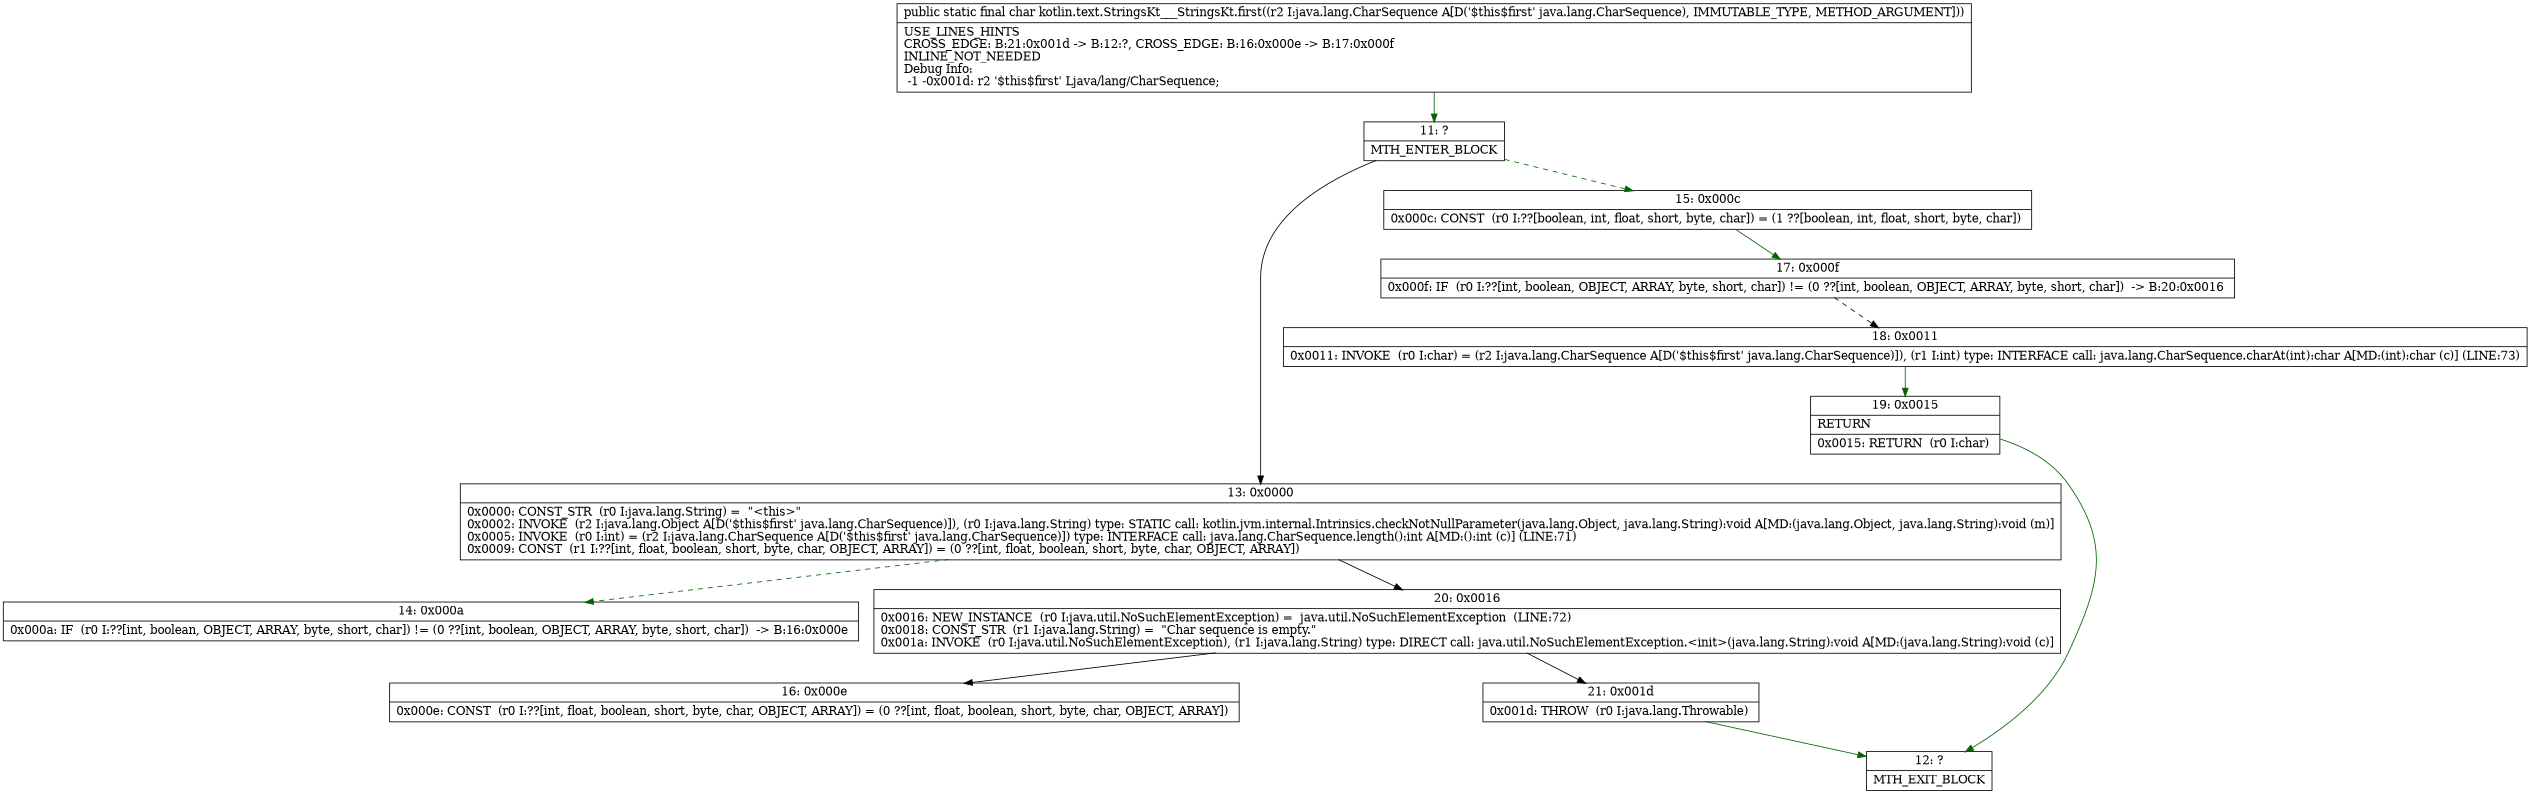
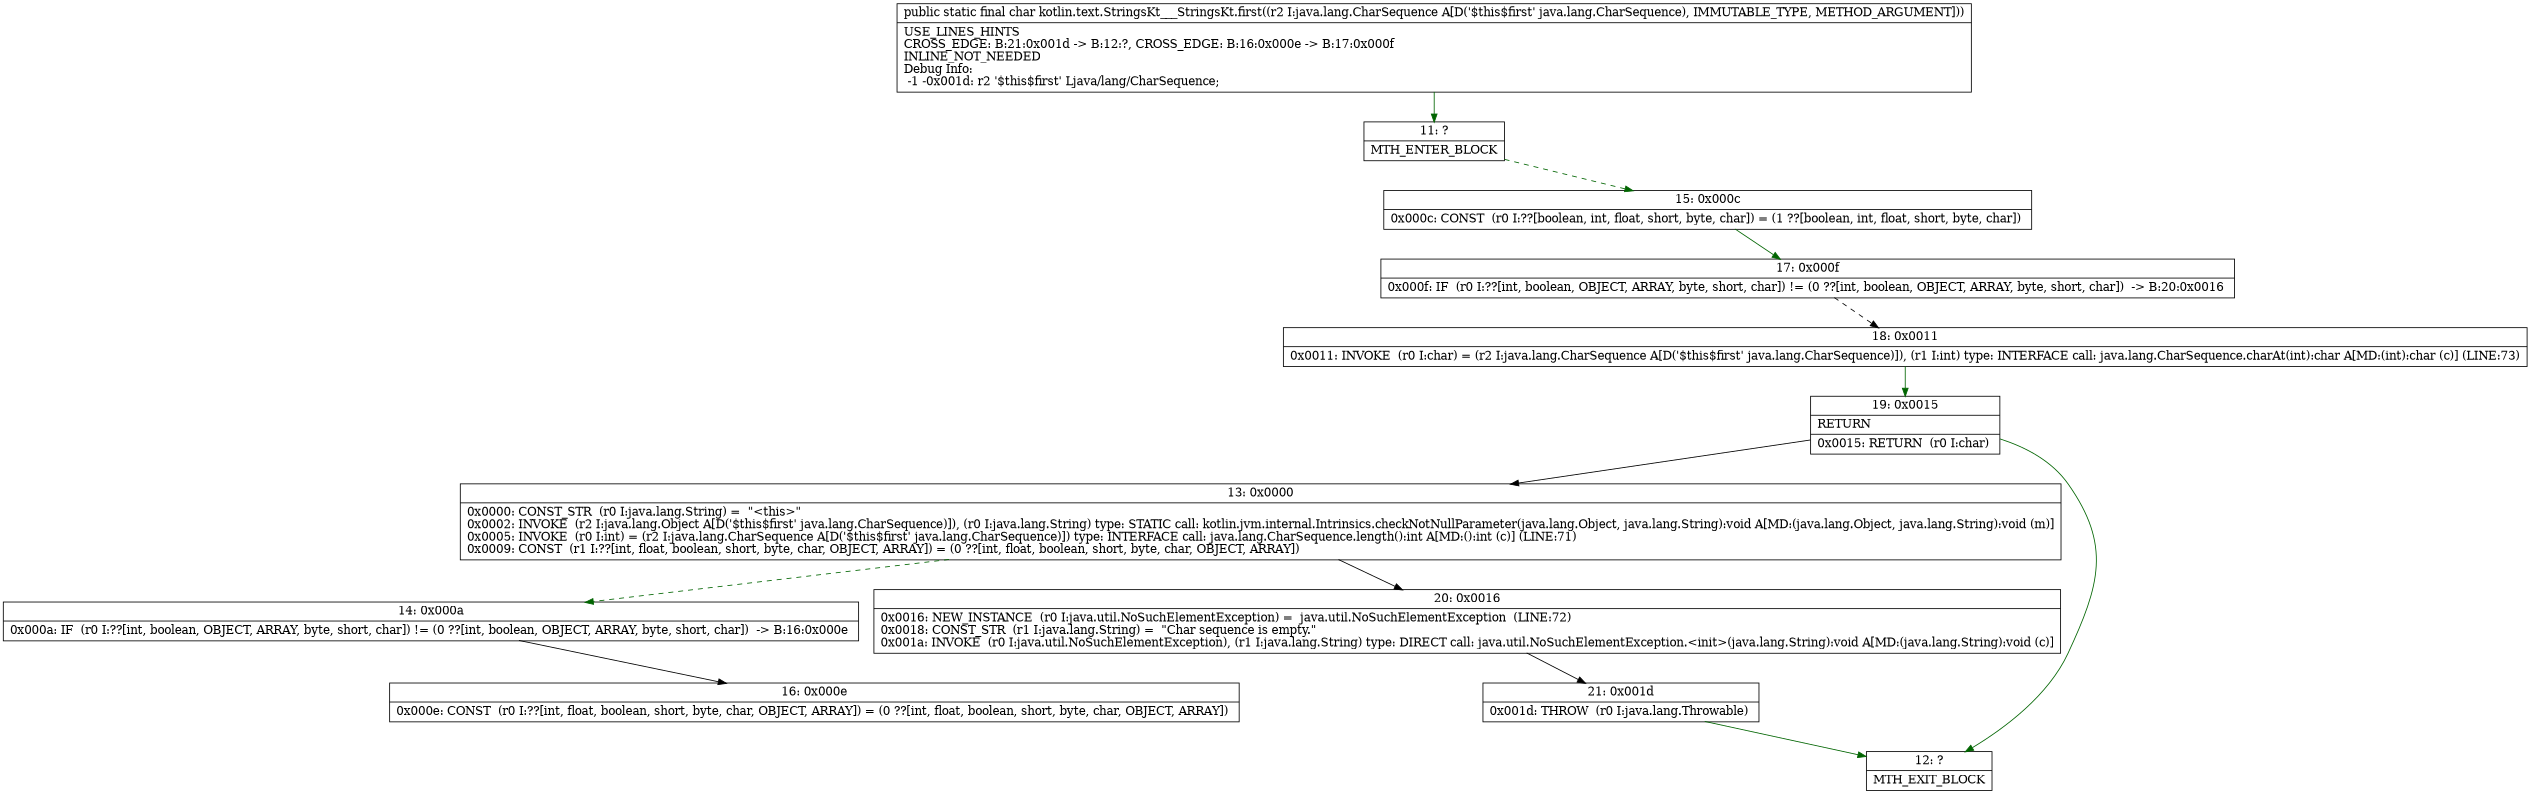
edge "11: ?" -> "13: 0x0000": now "19: 0x0015" -> "13: 0x0000"
edge "20: 0x0016" -> "16: 0x000e": now "14: 0x000a" -> "16: 0x000e"
